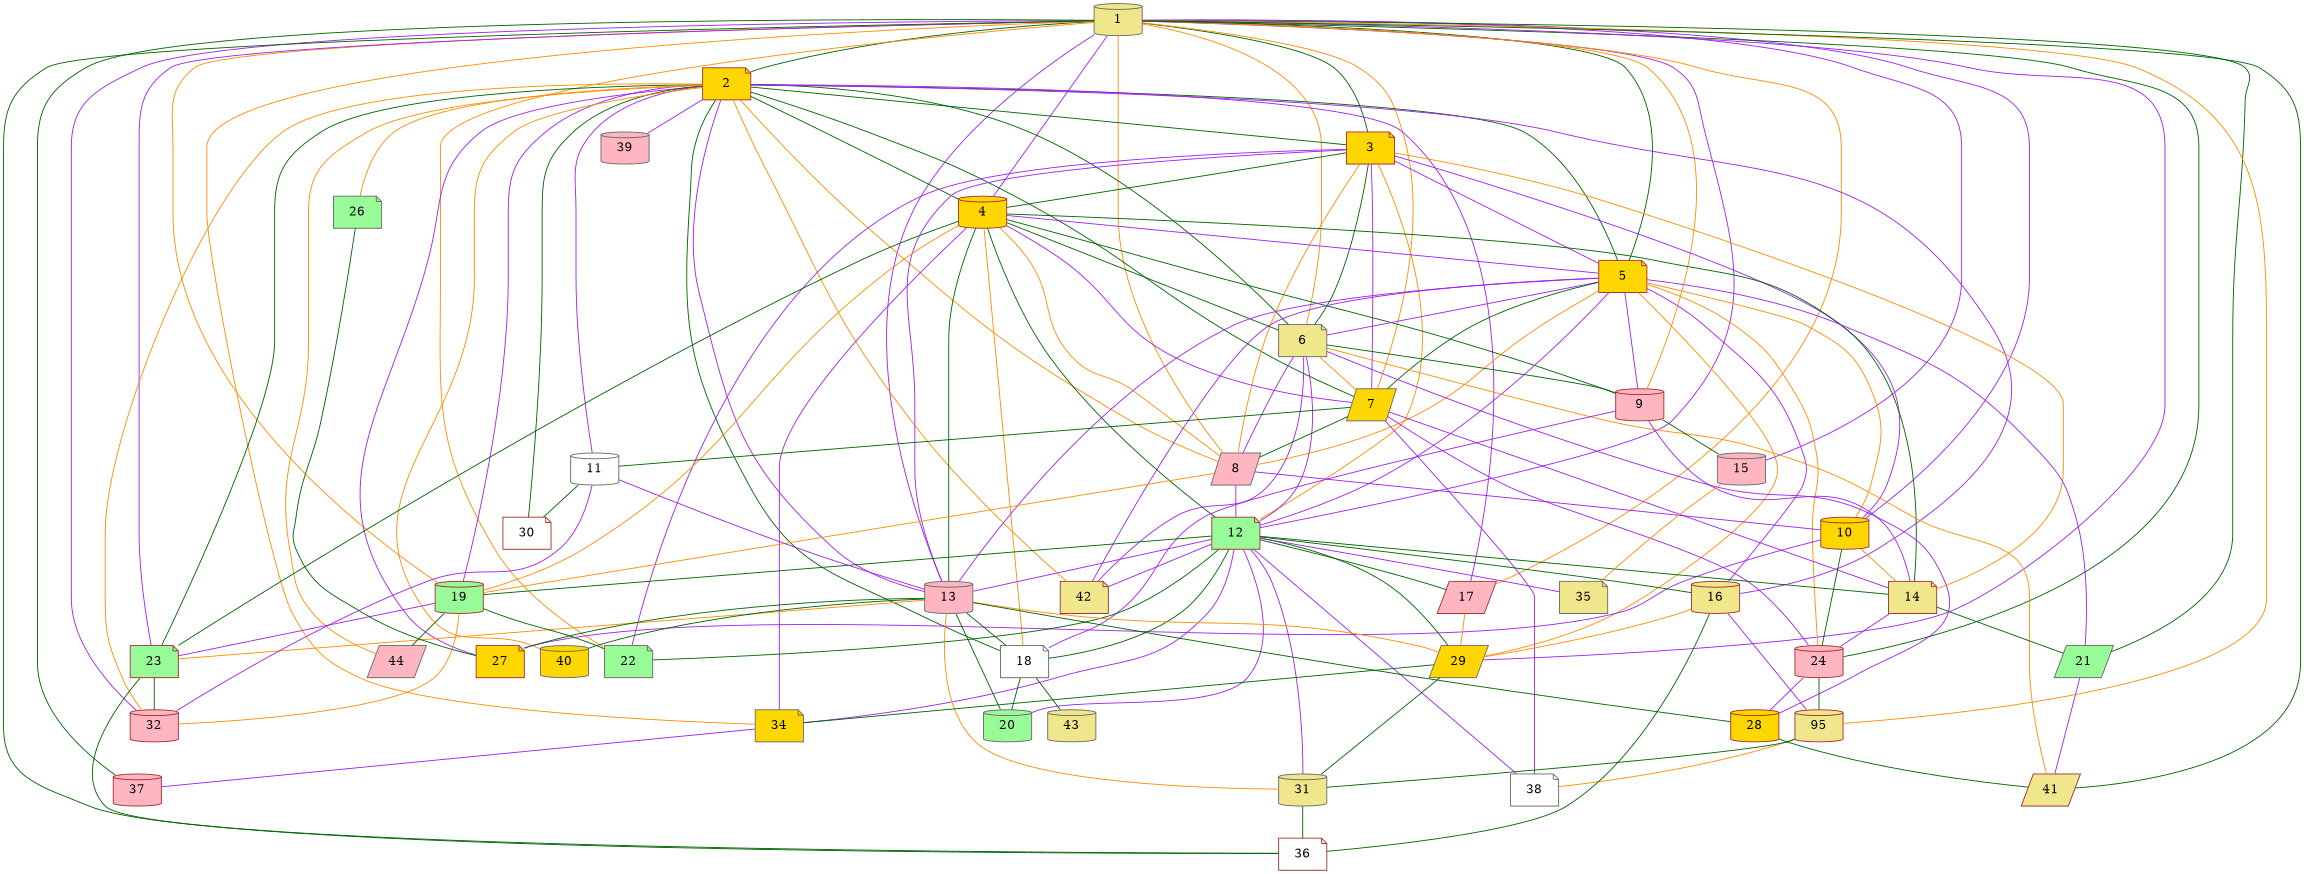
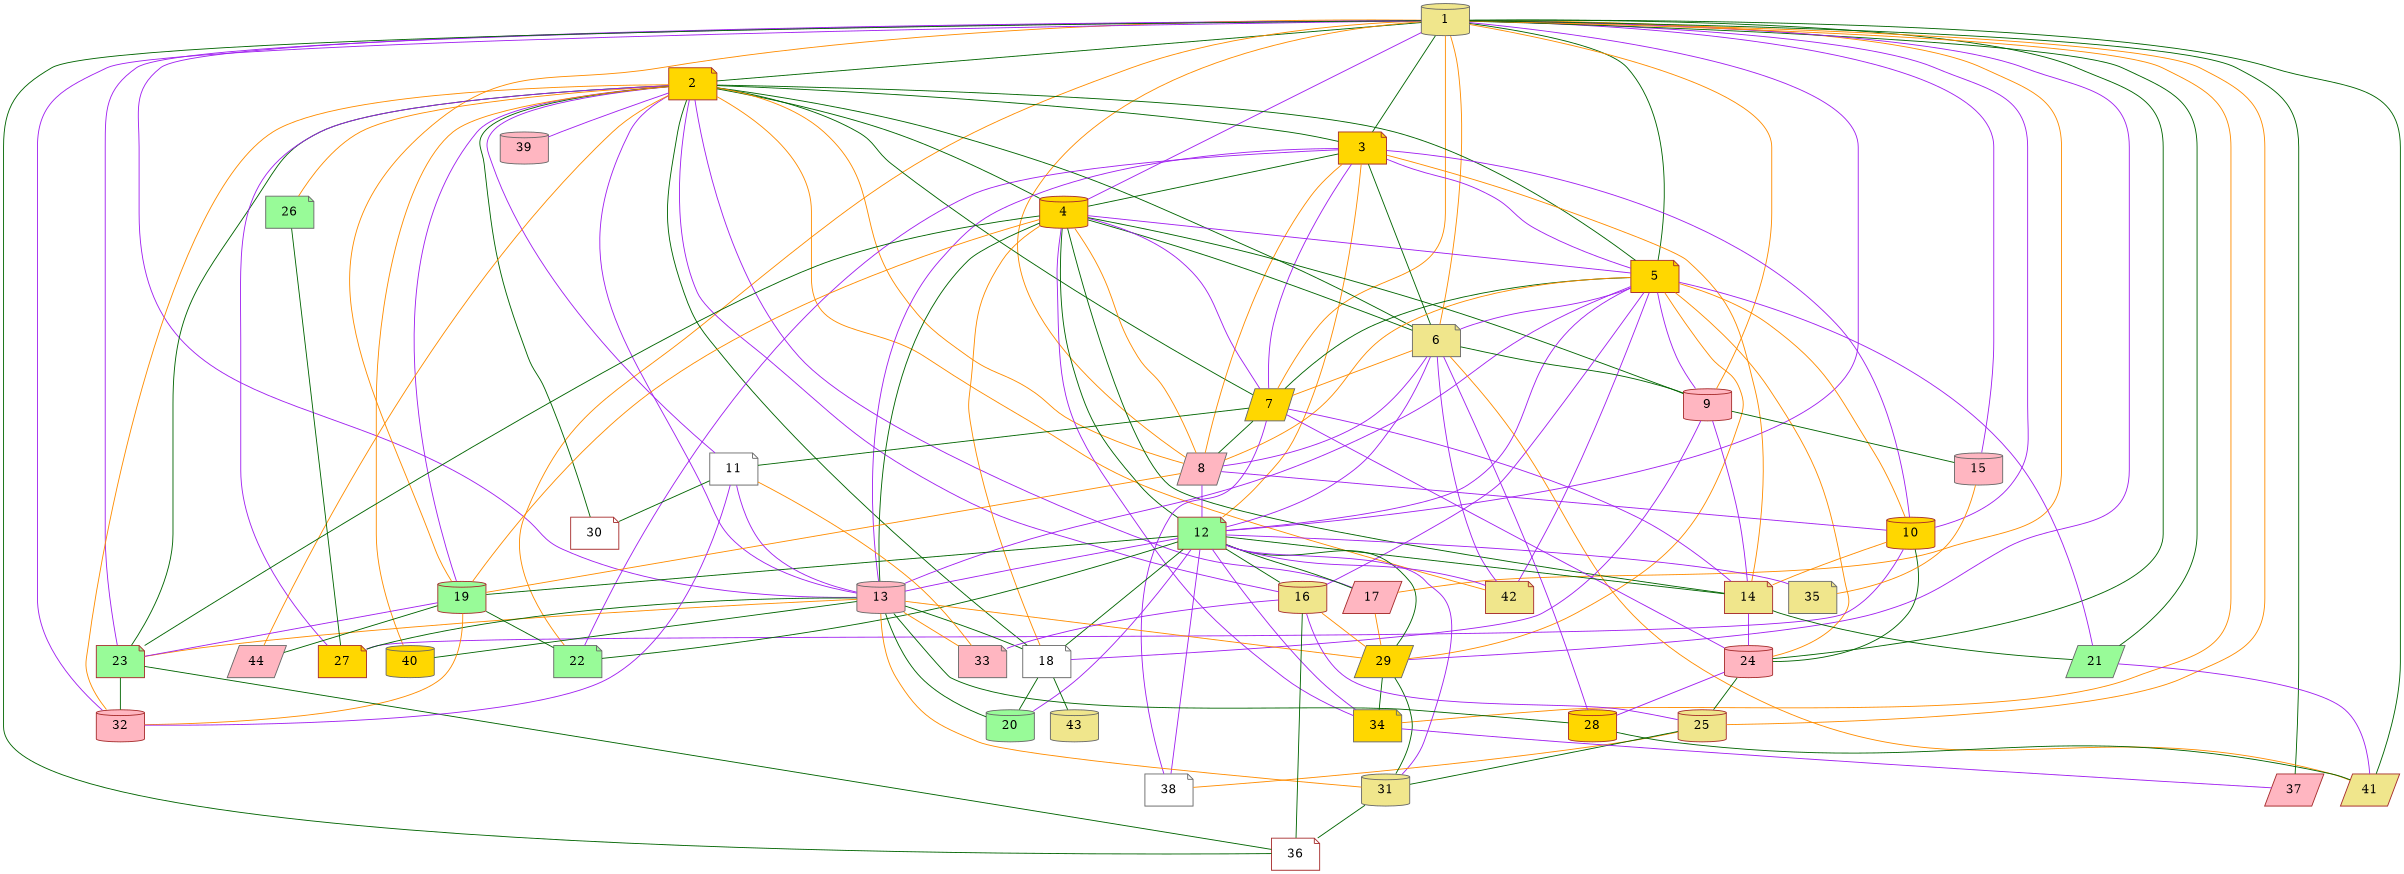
node "11": shape cylinder -> note
node "33": added
node "95": label "95" -> "25"
node "37": shape cylinder -> parallelogram
